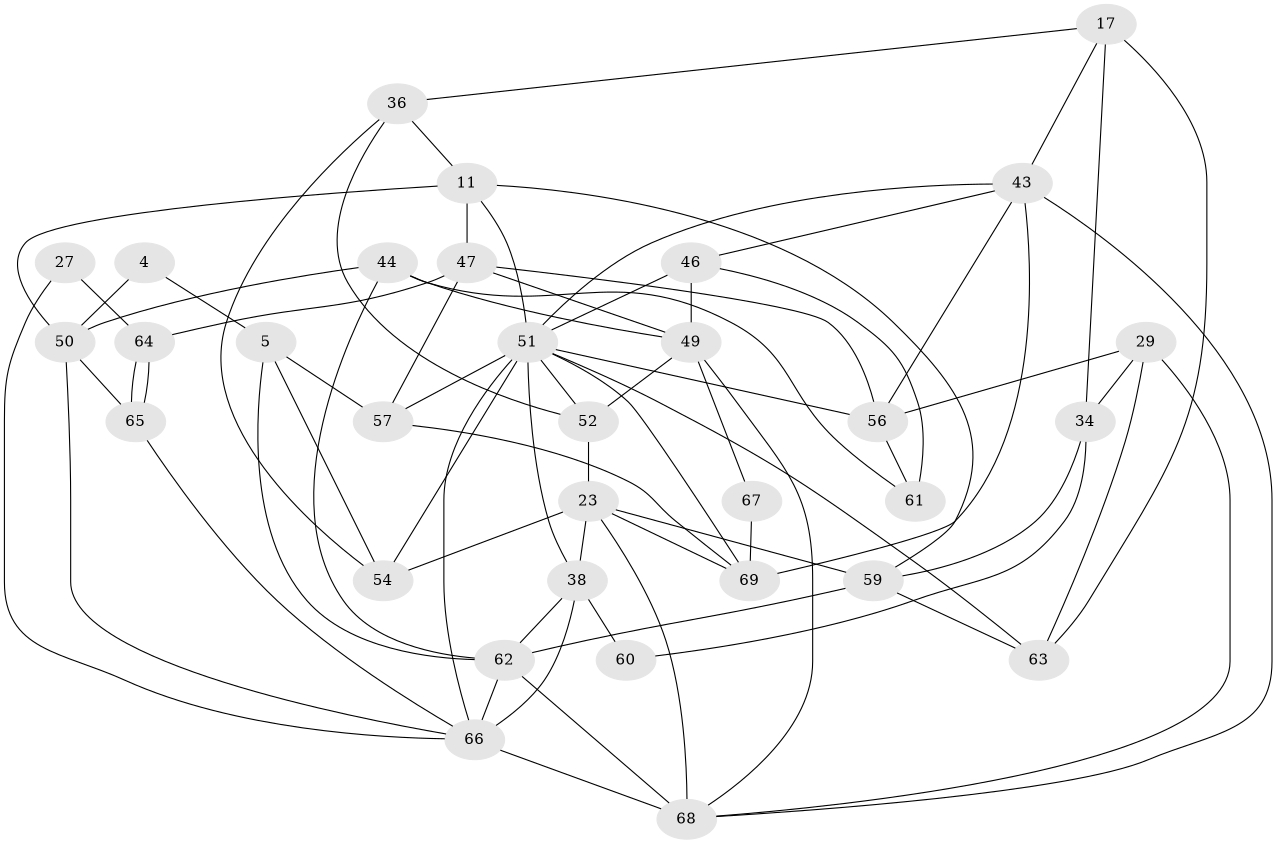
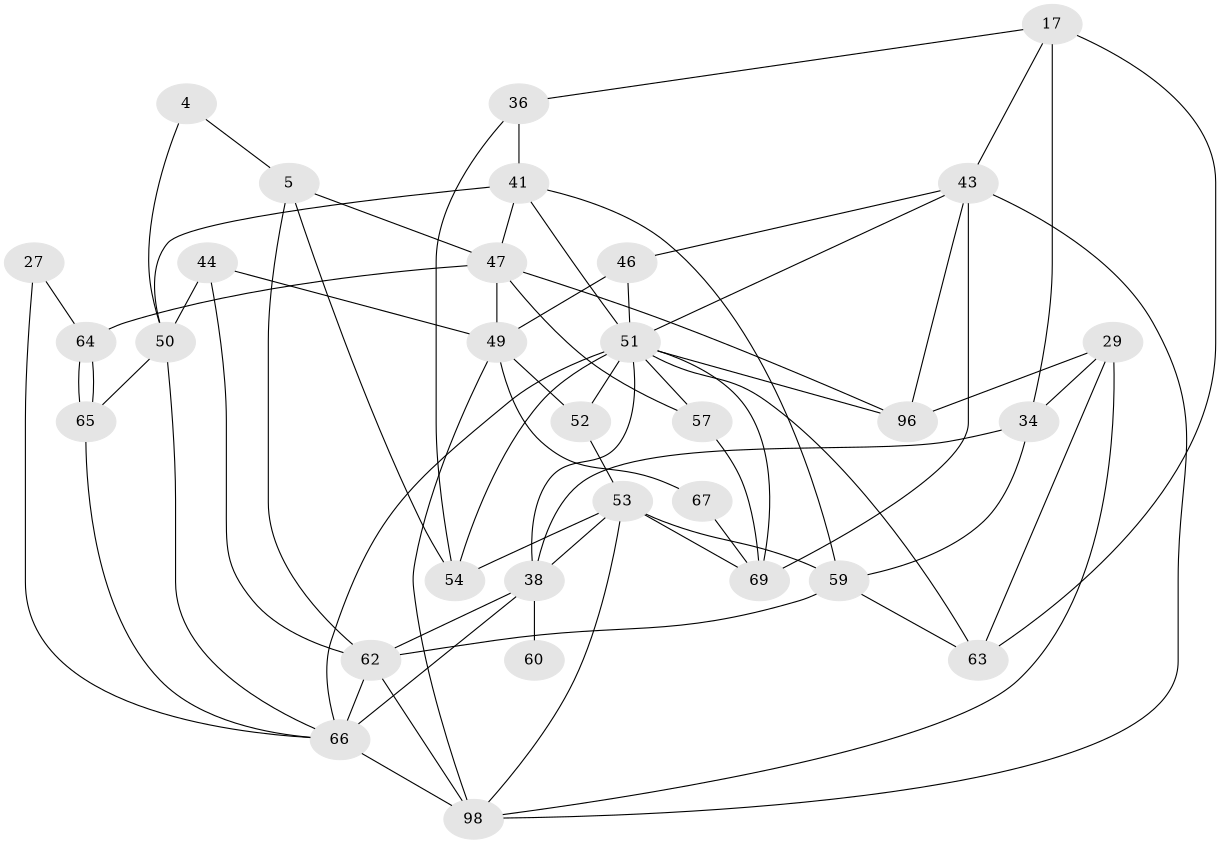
node "11": label "11" -> "41"
edge "36" -- "52": removed
edge "5" -- "57": now "5" -- "47"
node "56": label "56" -> "96"
node "23": label "23" -> "53"
node "61": removed
edge "34" -- "60": now "34" -- "38"
node "68": label "68" -> "98"
